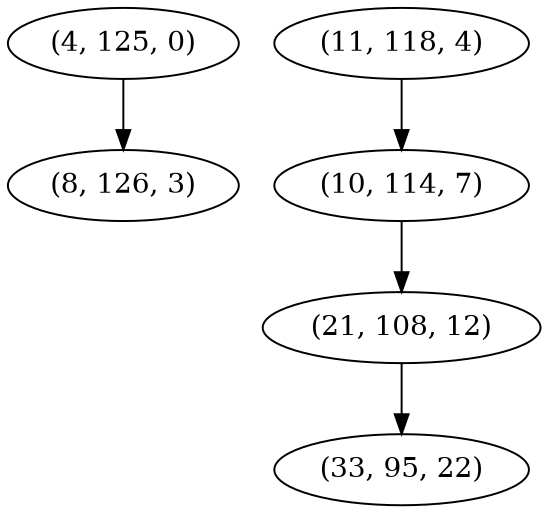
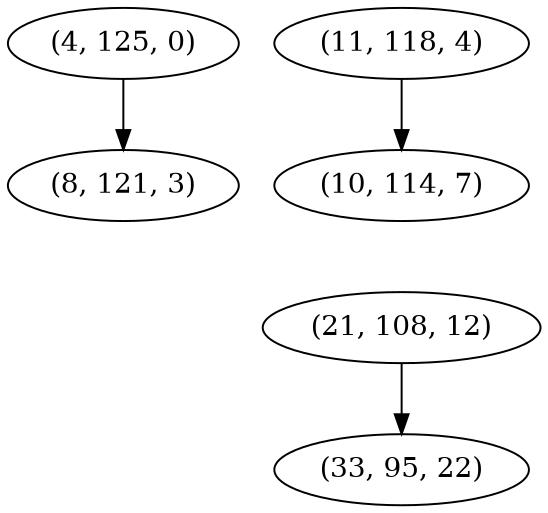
node "(8, 126, 3)": label "(8, 126, 3)" -> "(8, 121, 3)"
edge "(10, 114, 7)" -> "(21, 108, 12)": removed
